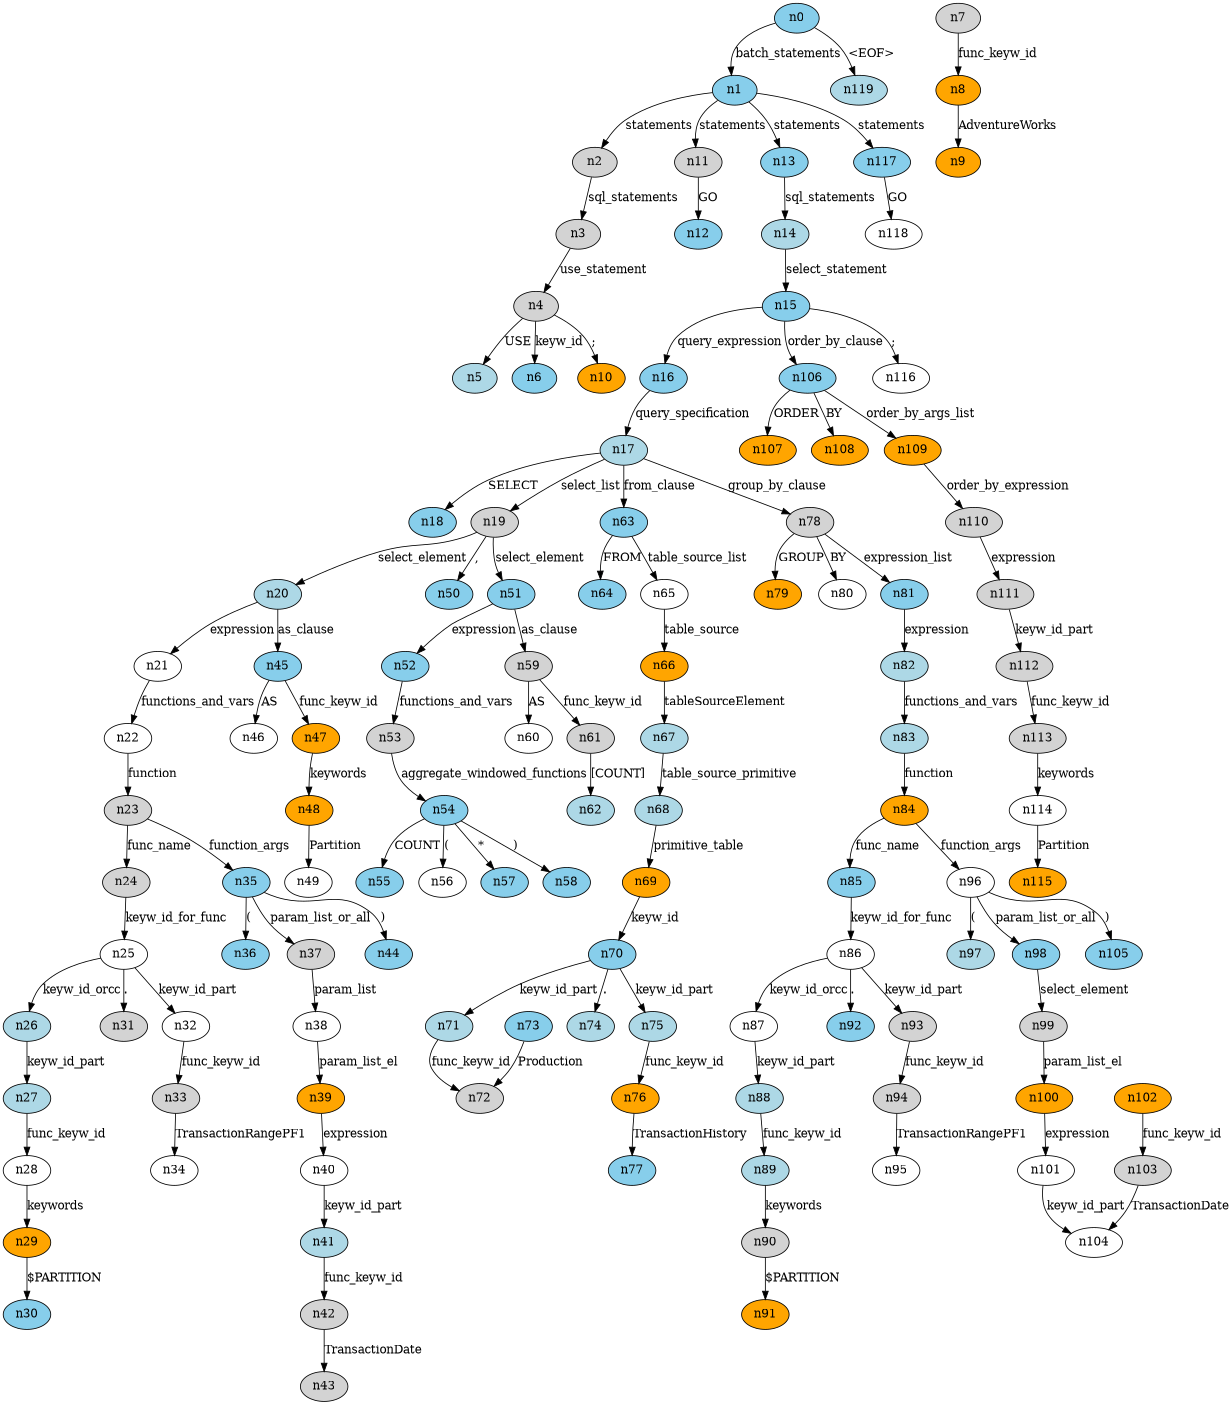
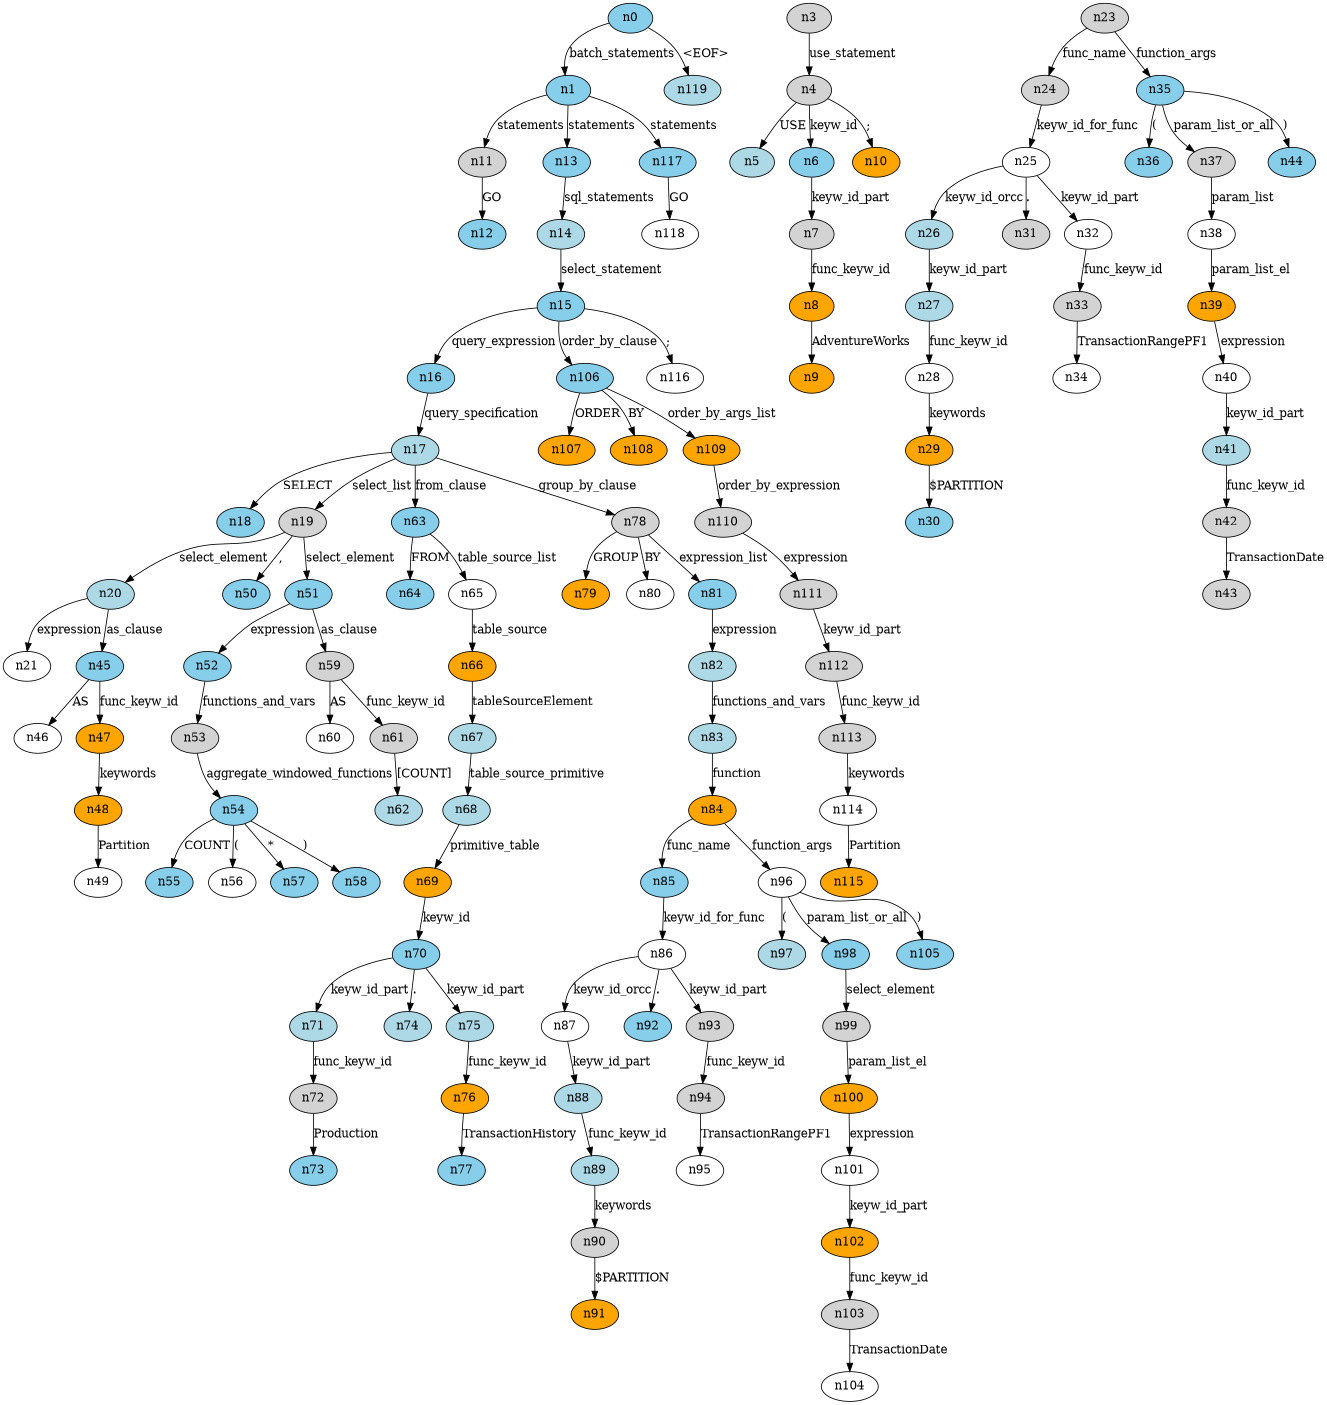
node "n2": removed
edge "n6" -> "n7": added, label "keyw_id_part"
node "n22": removed
edge "n73" -> "n72": reversed
edge "n101" -> "n104": now "n101" -> "n102"
